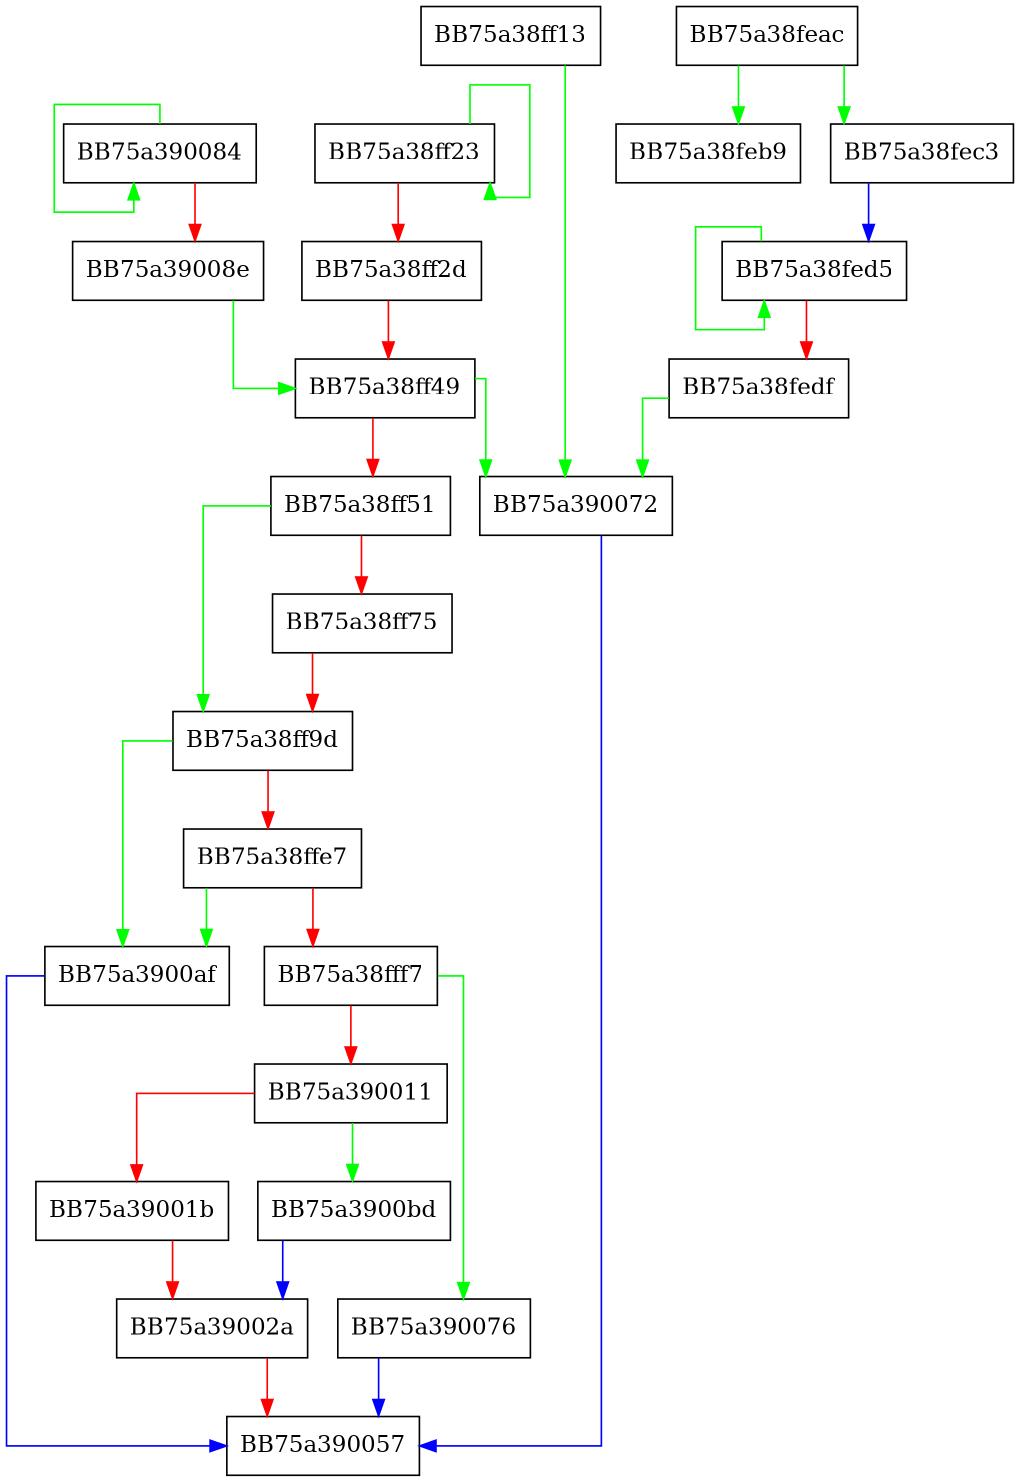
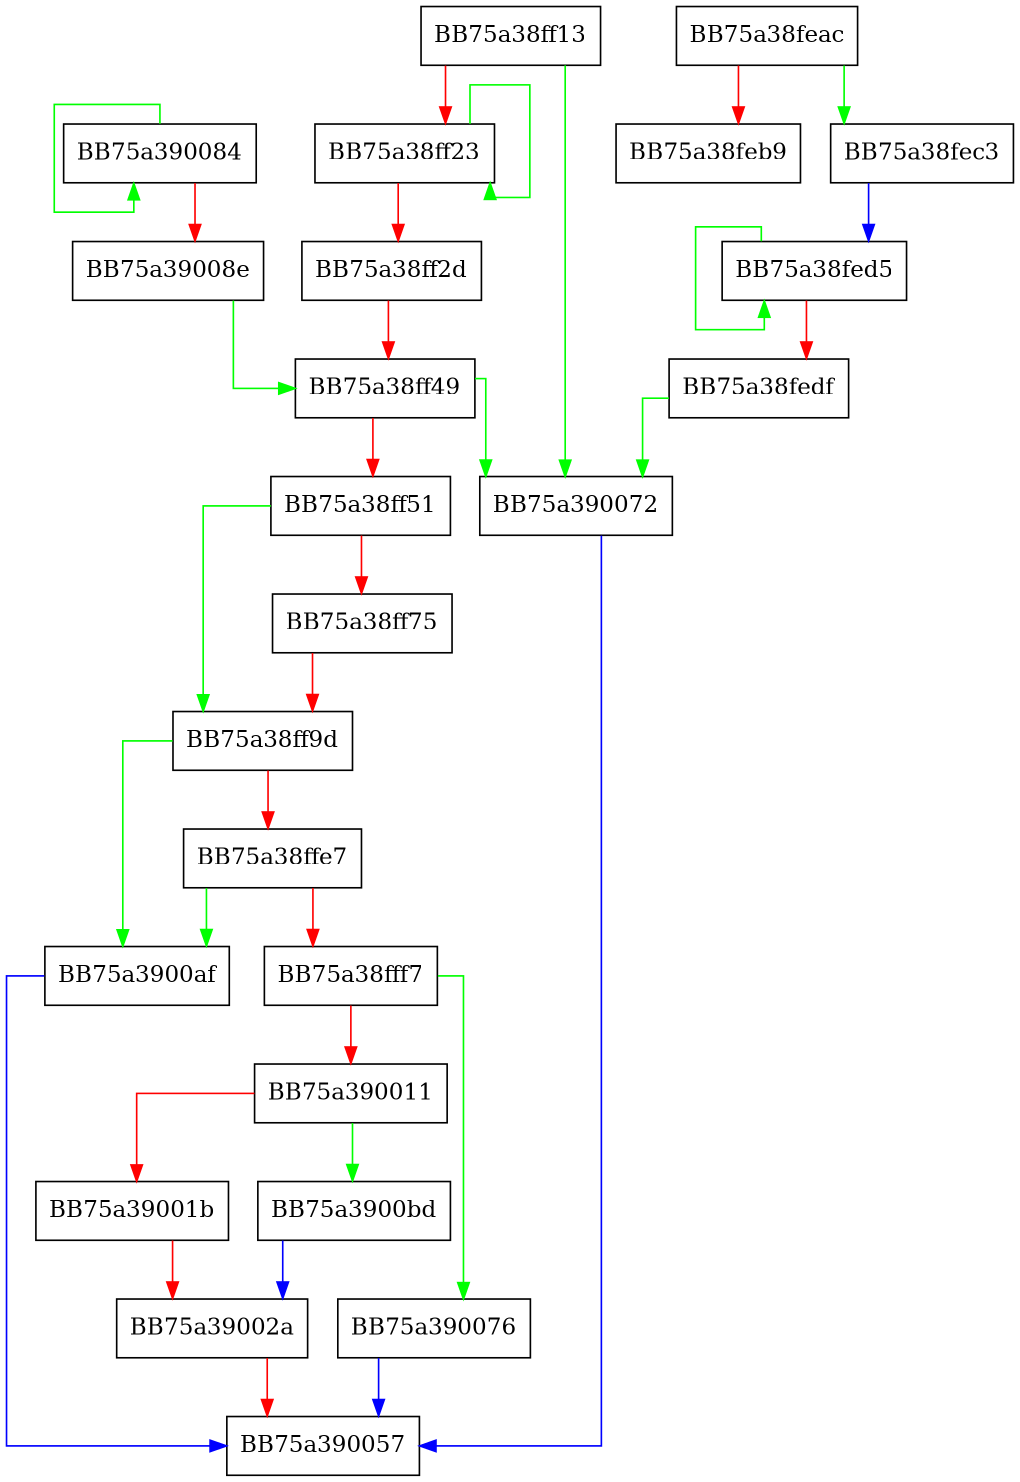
edge "BB75a38ff13" -> "BB75a38ff23": added
edge "BB75a38feac" -> "BB75a38feb9": color green -> red
